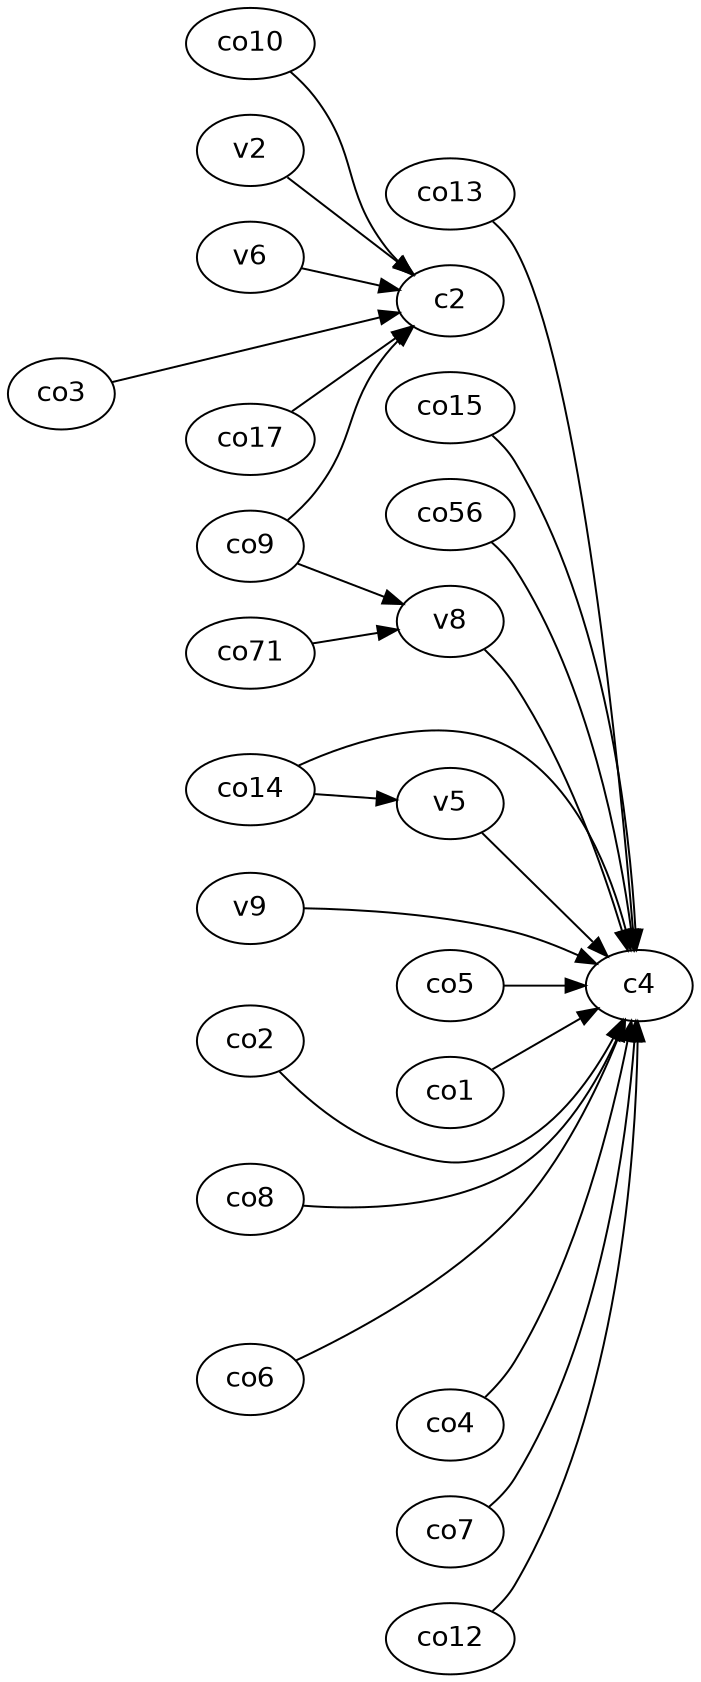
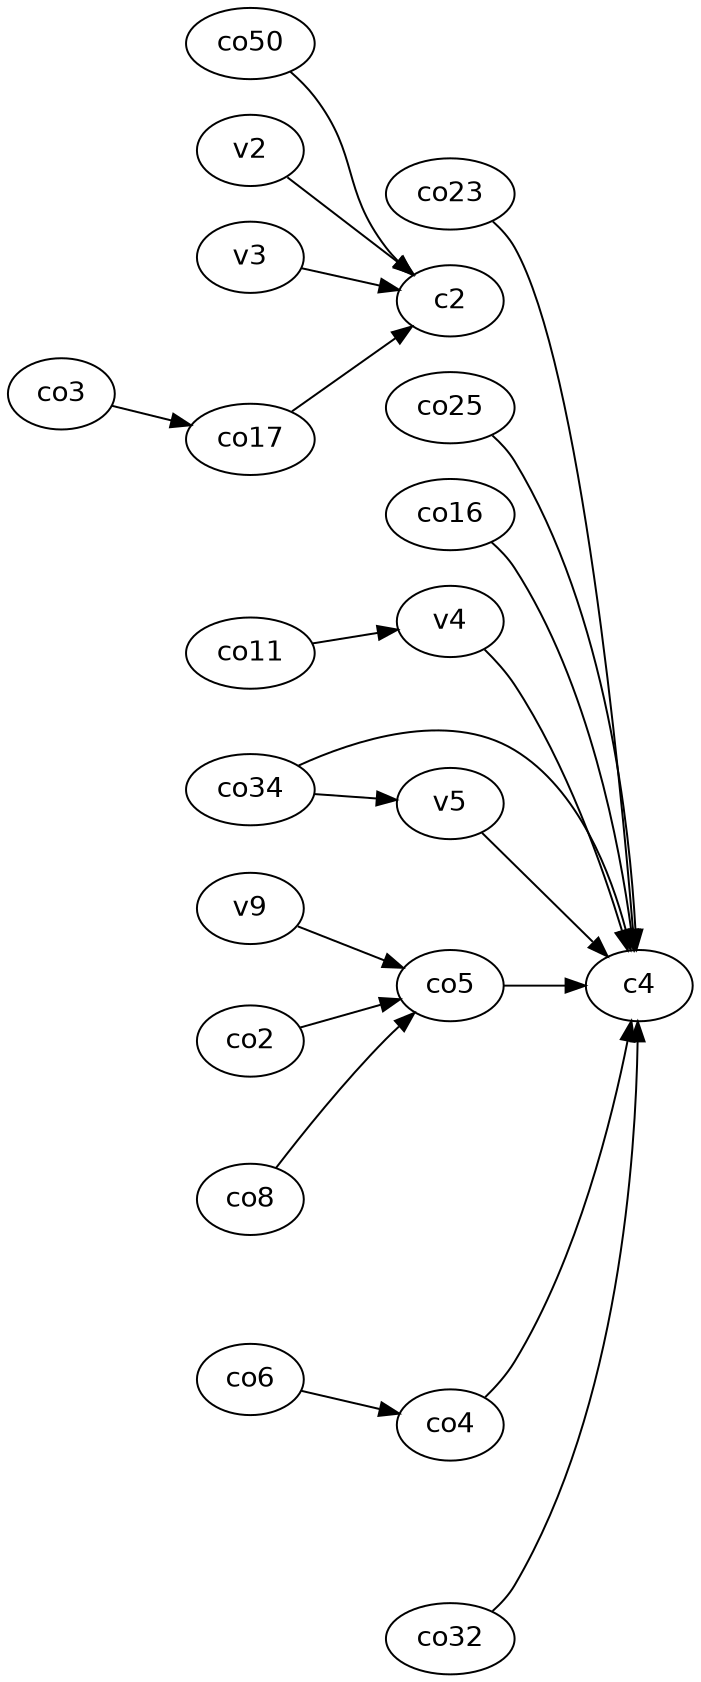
node "co10": label "co10" -> "co50"
node "co13": label "co13" -> "co23"
node "v6": label "v6" -> "v3"
edge "co3" -> "c2": now "co3" -> "co17"
node "co15": label "co15" -> "co25"
node "co56": label "co56" -> "co16"
node "co9": removed
node "v8": label "v8" -> "v4"
node "co71": label "co71" -> "co11"
node "co14": label "co14" -> "co34"
edge "v9" -> "c4": now "v9" -> "co5"
node "co1": removed
edge "co2" -> "c4": now "co2" -> "co5"
edge "co8" -> "c4": now "co8" -> "co5"
edge "co6" -> "c4": now "co6" -> "co4"
node "co7": removed
node "co12": label "co12" -> "co32"
